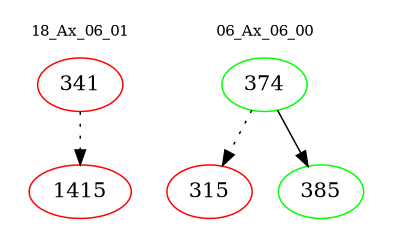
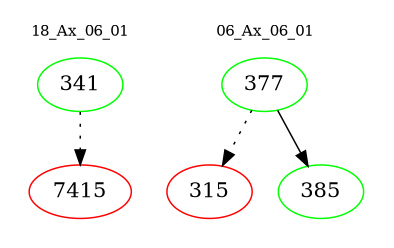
cluster "06_Ax_06_00": label "06_Ax_06_00" -> "06_Ax_06_01"
node "341": color red -> green
node "374": label "374" -> "377"
node "1415": label "1415" -> "7415"
